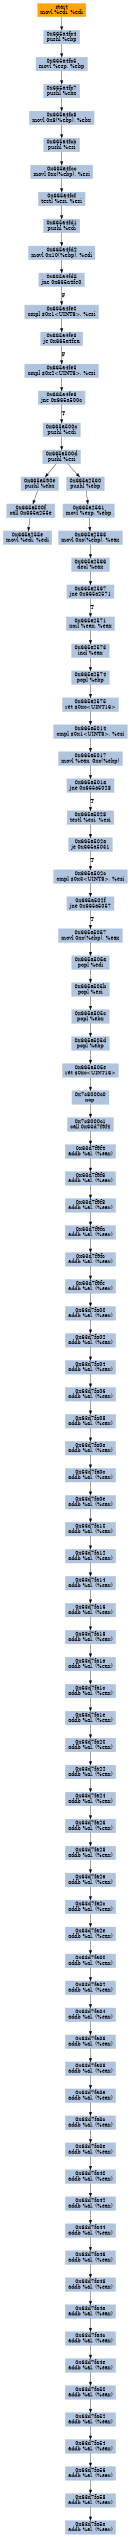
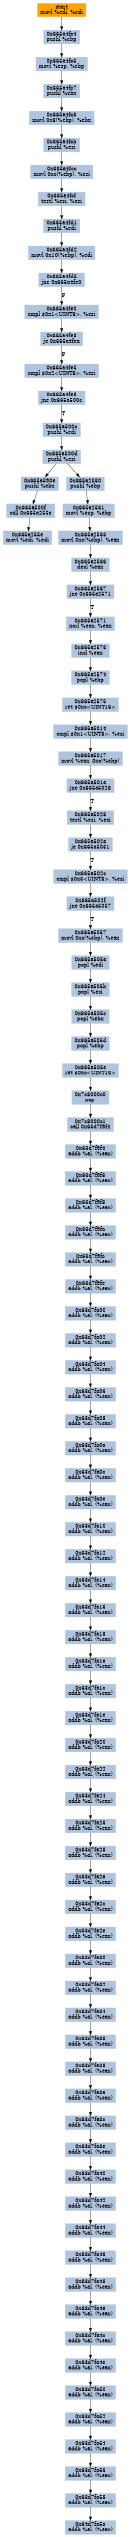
node "0x63d7fa5a addb %al, (%eax)": label "0x63d7fa5a addb %al, (%eax)" -> "0x64d7fa5a addb %al, (%eax)"
